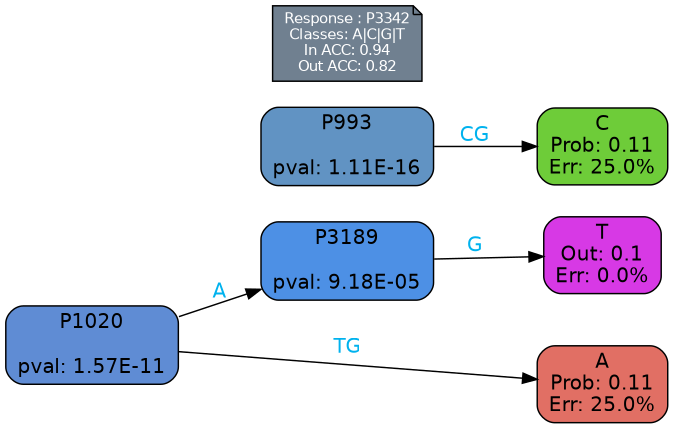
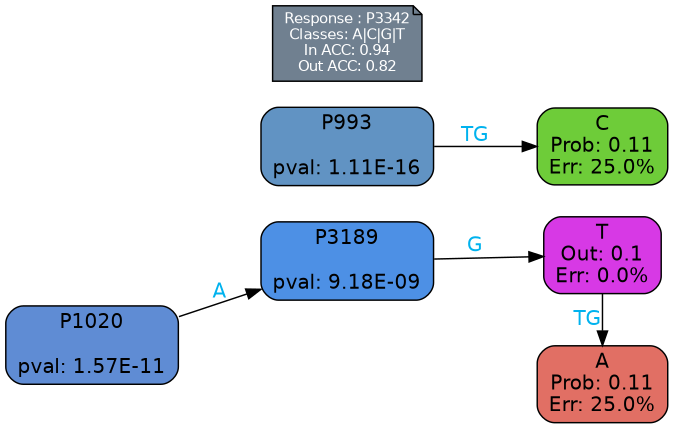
edge "P993 pval: 1.11E-16" -> "C Prob: 0.11 Err: 25.0%": label "CG" -> "TG"
node "P3189 pval: 9.18E-05": label "P3189 pval: 9.18E-05" -> "P3189 pval: 9.18E-09"
edge "P1020 pval: 1.57E-11" -> "A Prob: 0.11 Err: 25.0%": now "T Out: 0.1 Err: 0.0%" -> "A Prob: 0.11 Err: 25.0%"
